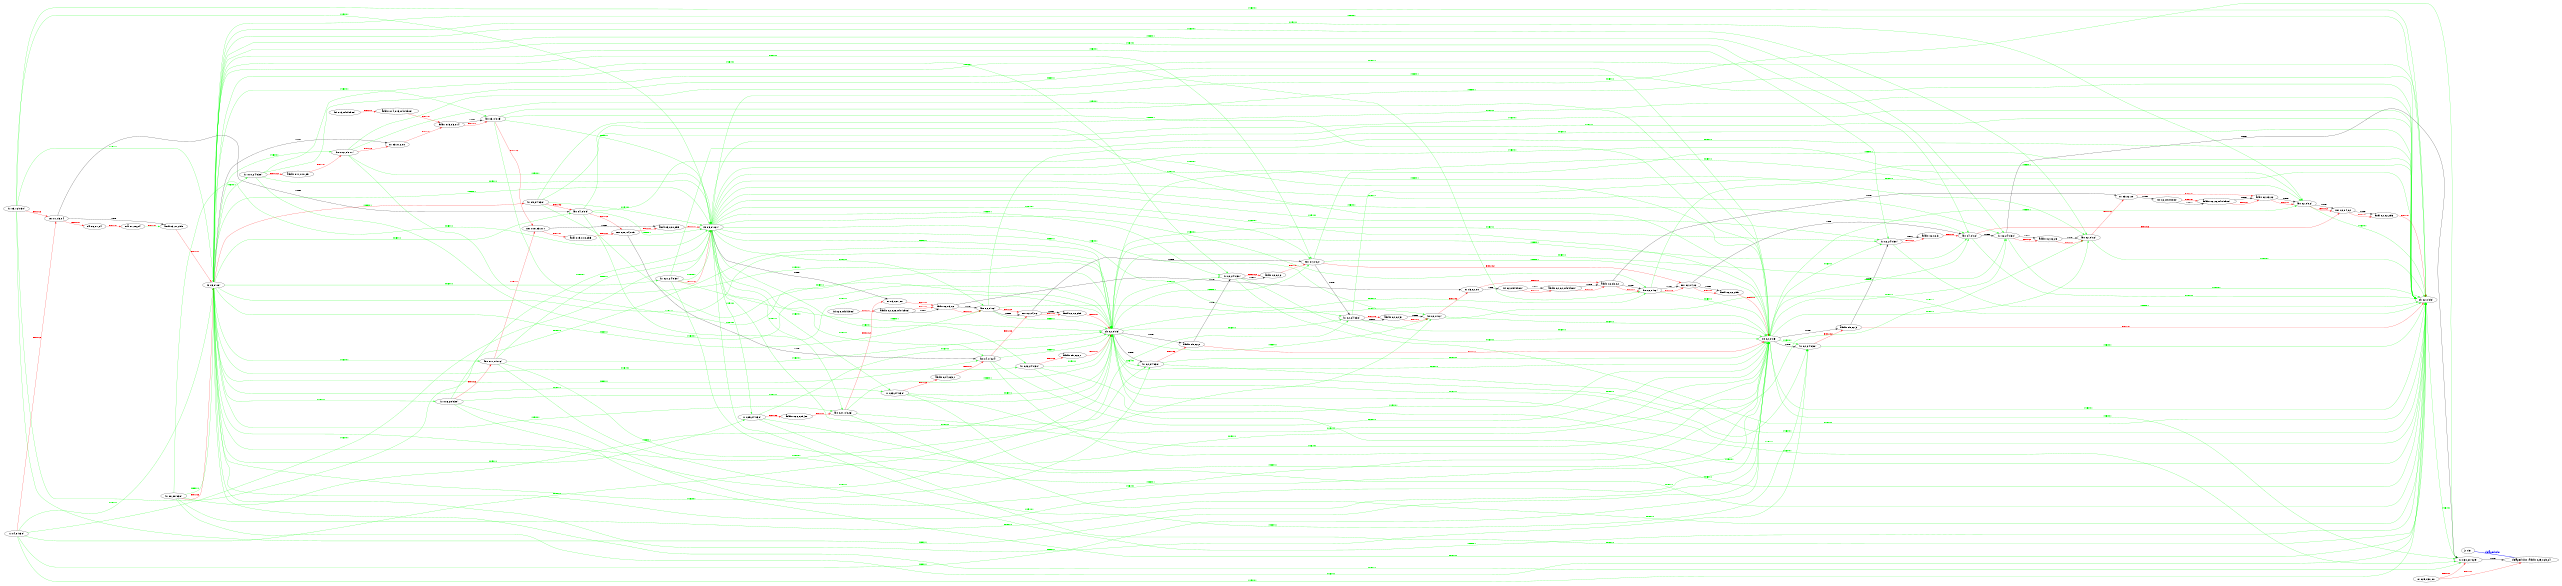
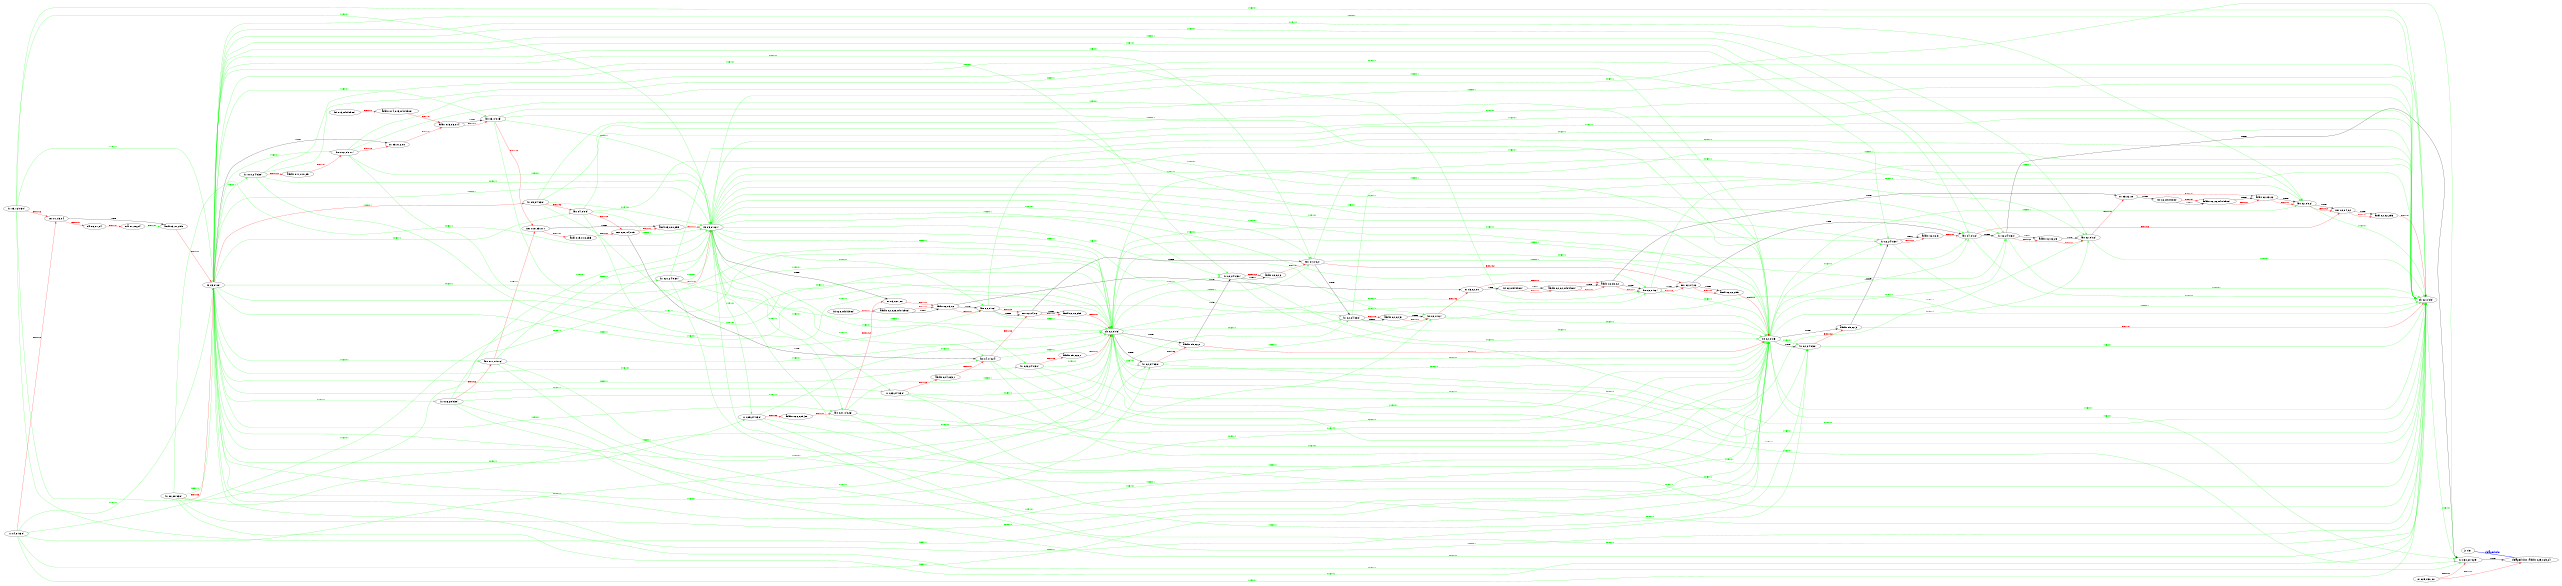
edge "xor $1,$3,$4" -> "lbu $4,0($9)": removed, label "WAR"
